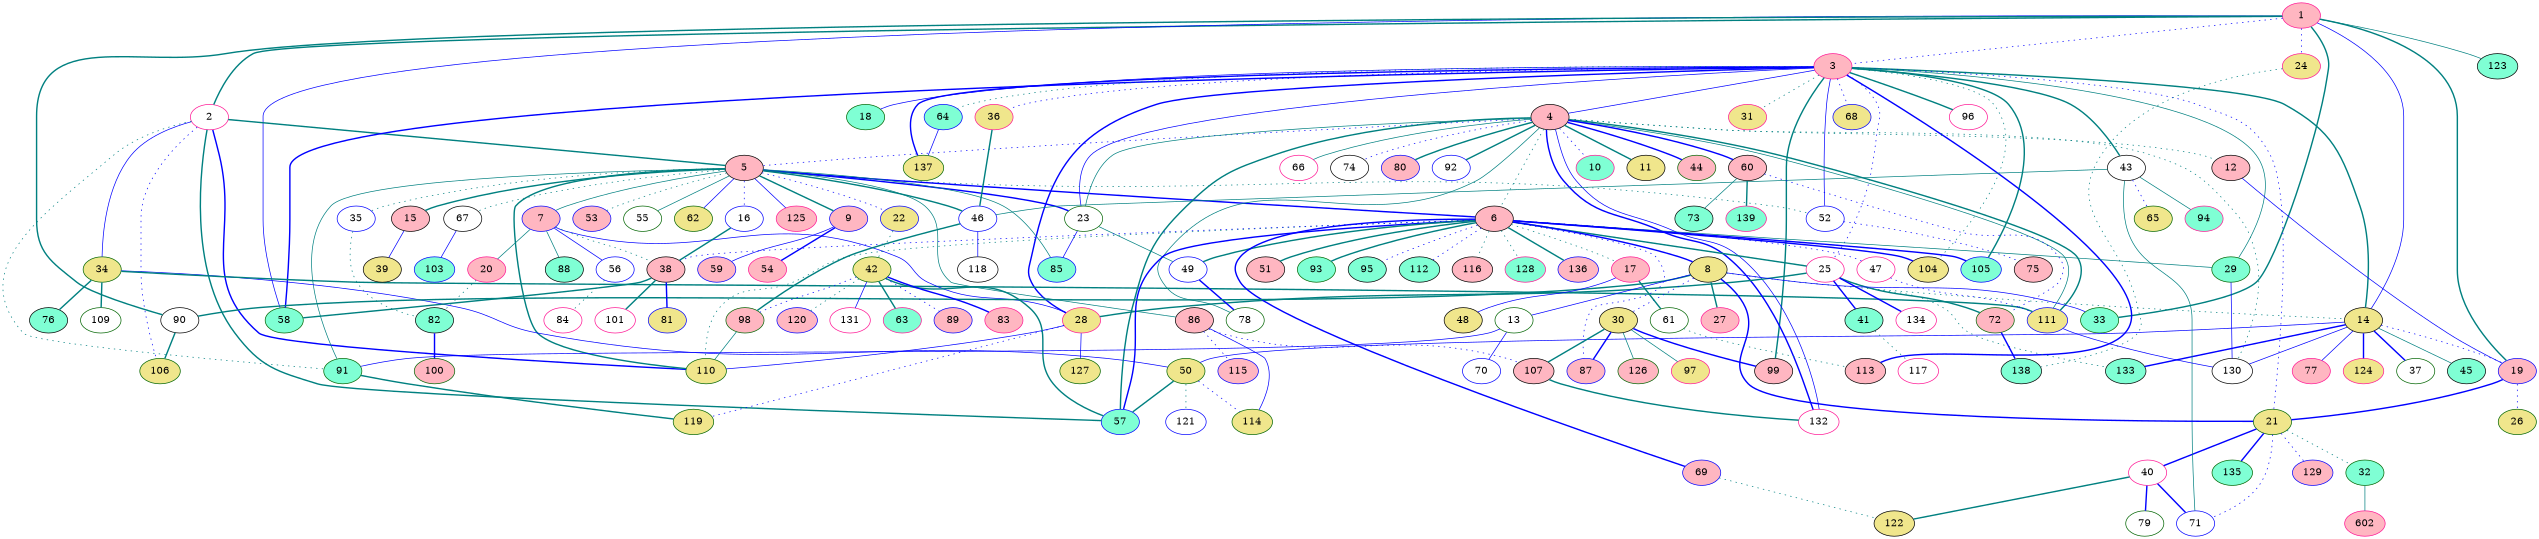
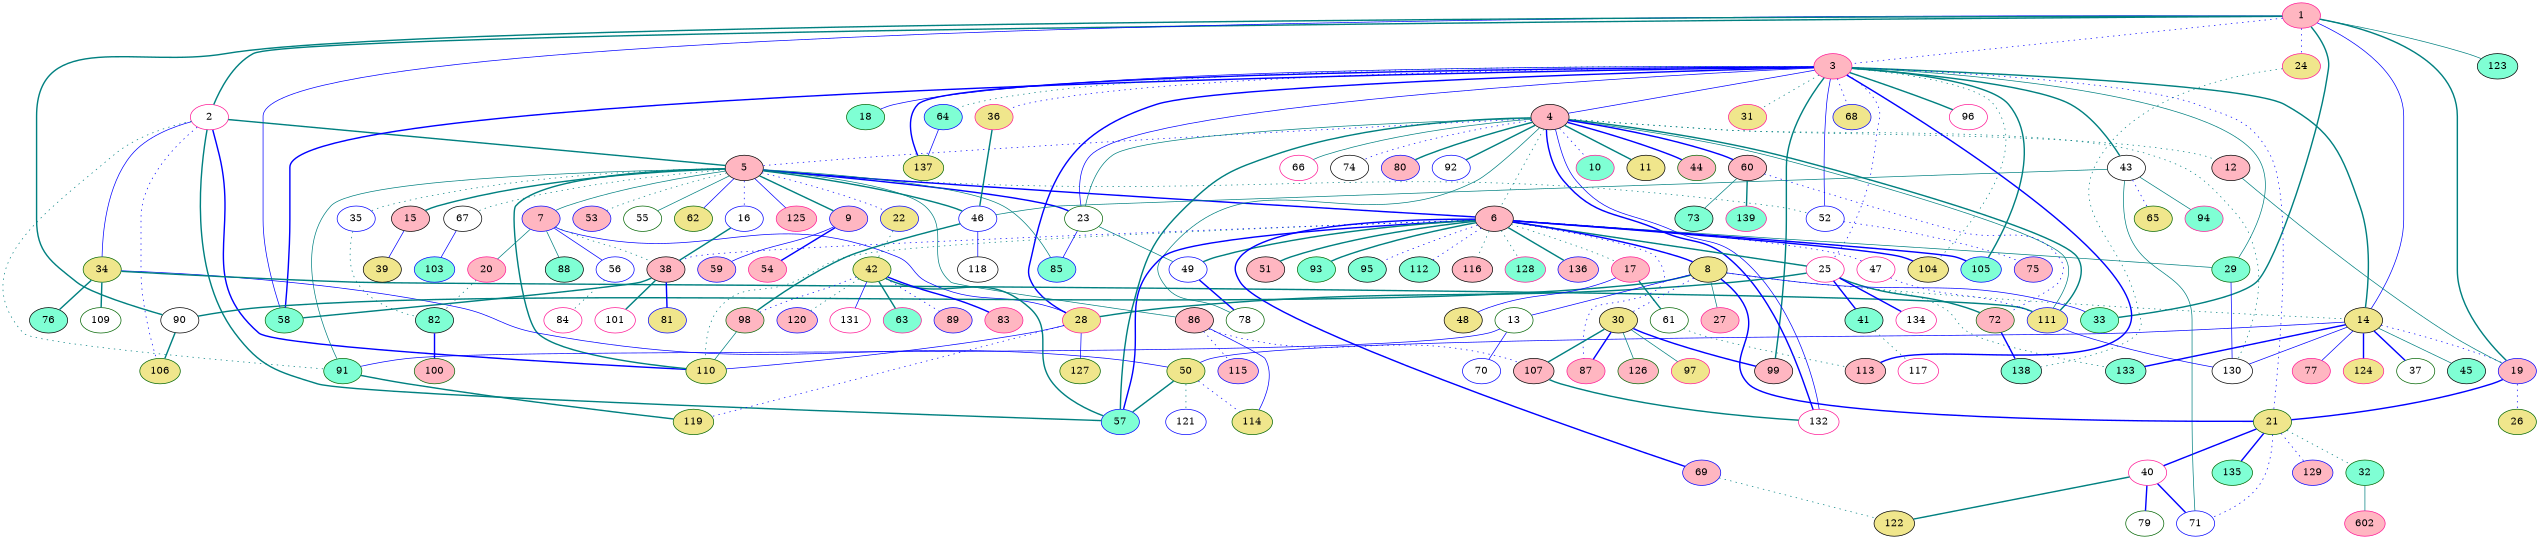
node "75": color black -> blue
edge "12" -- "19": color blue -> teal
edge "8" -- "27": style bold -> solid
node "87": color blue -> deeppink
